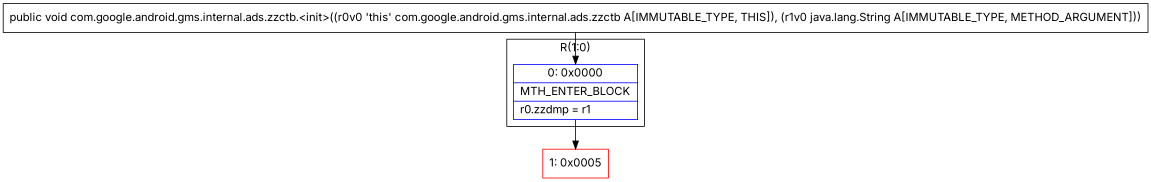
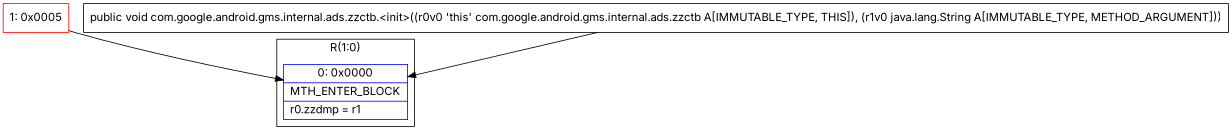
edge "0: 0x0000" -> "1: 0x0005": reversed
